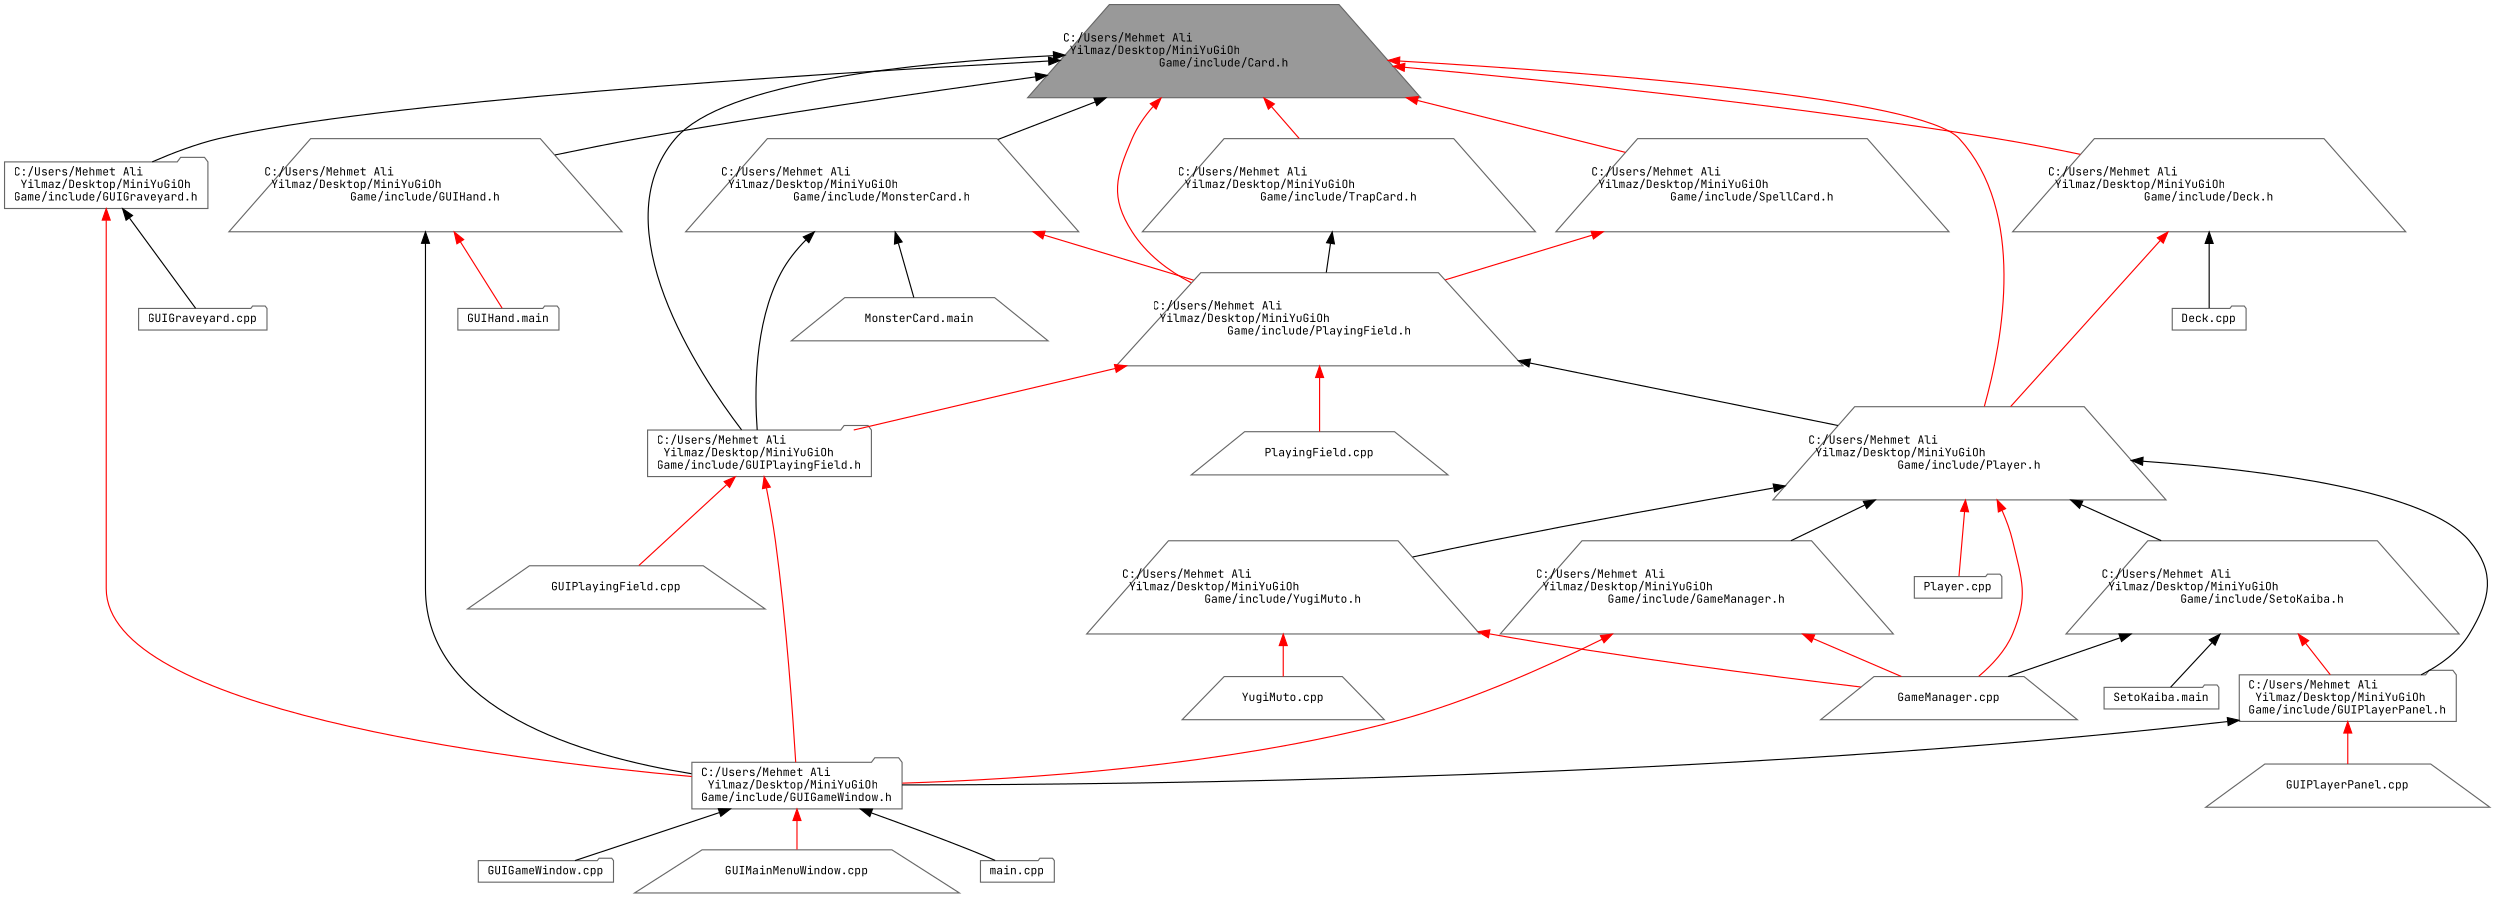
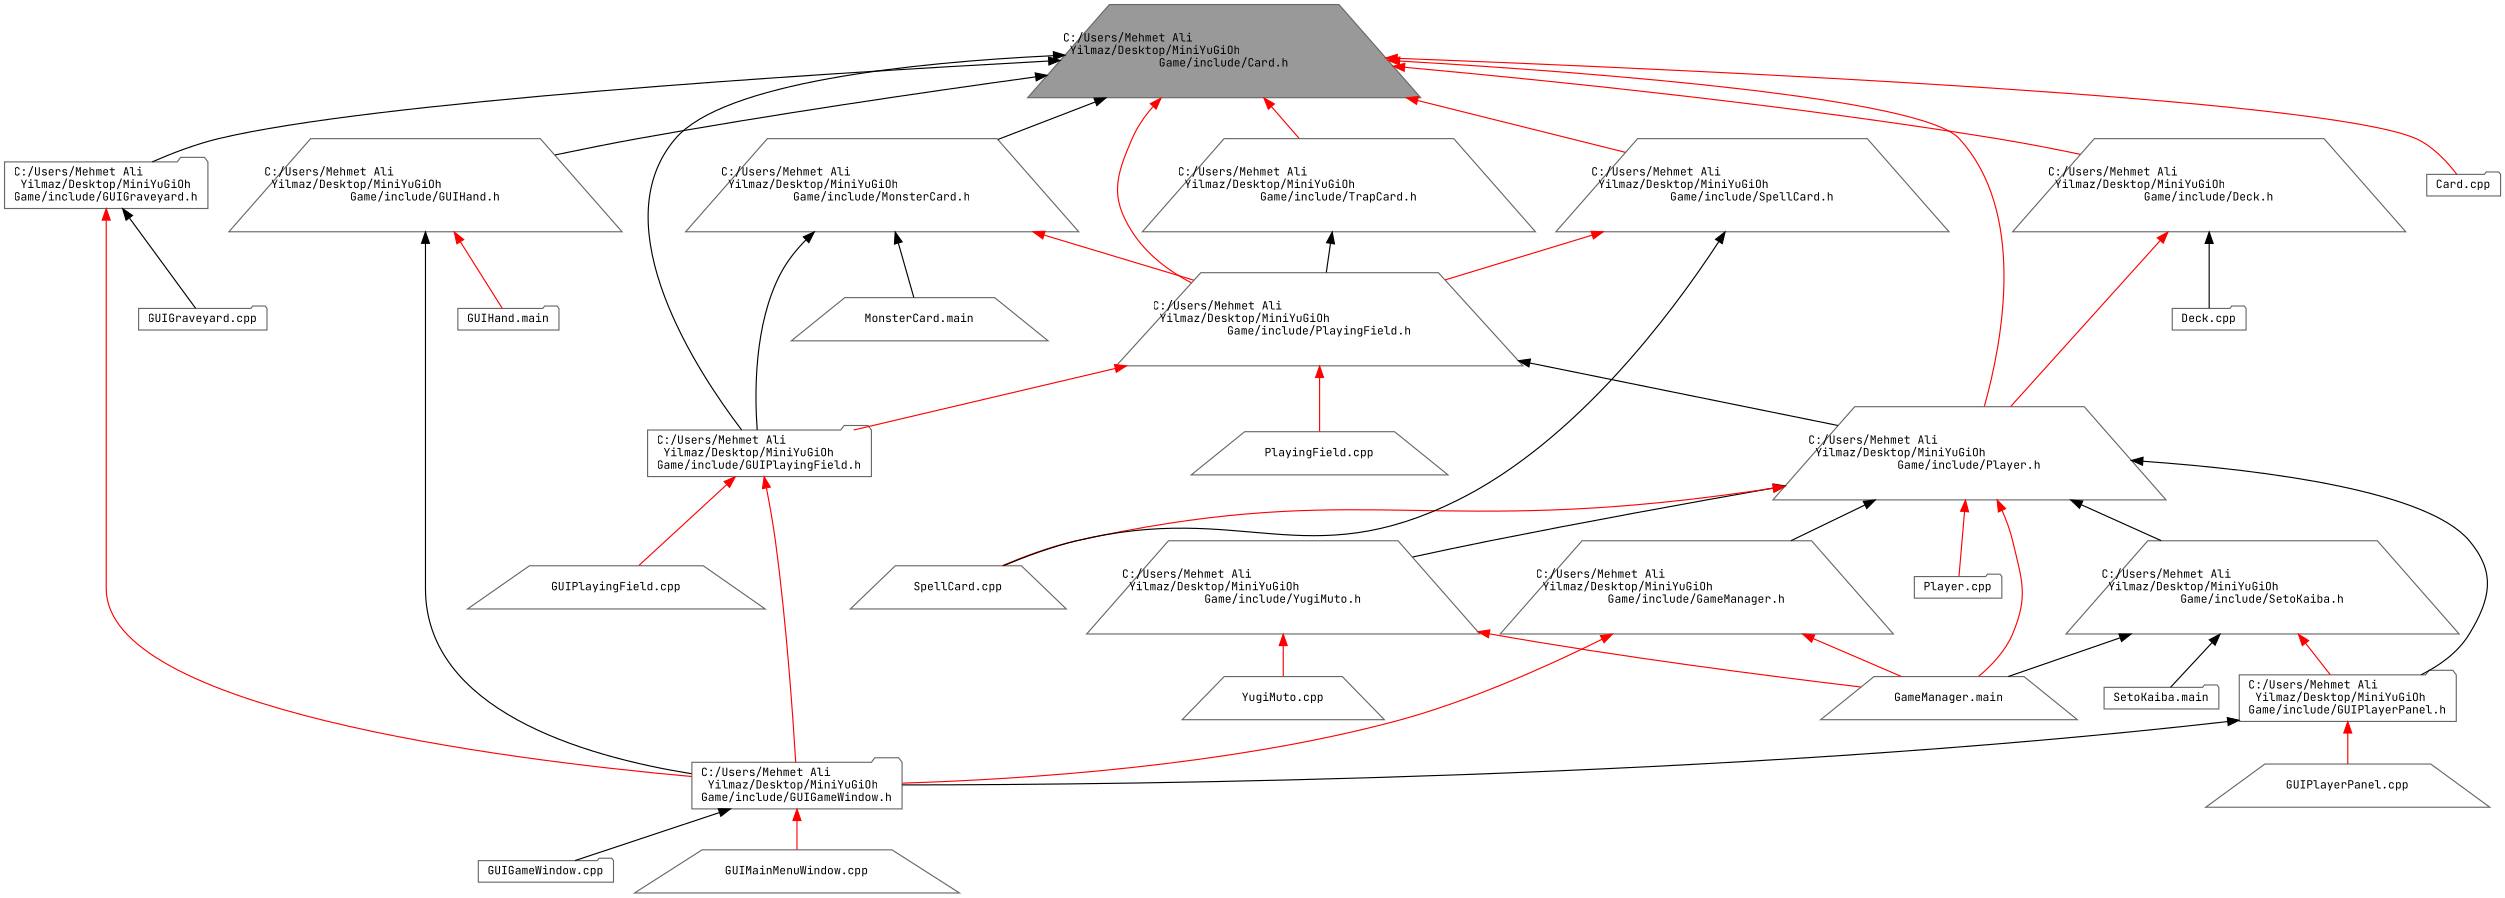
node "Card.cpp": added
node "SpellCard.cpp": added
node "GameManager.cpp": label "GameManager.cpp" -> "GameManager.main"
node "main.cpp": removed
